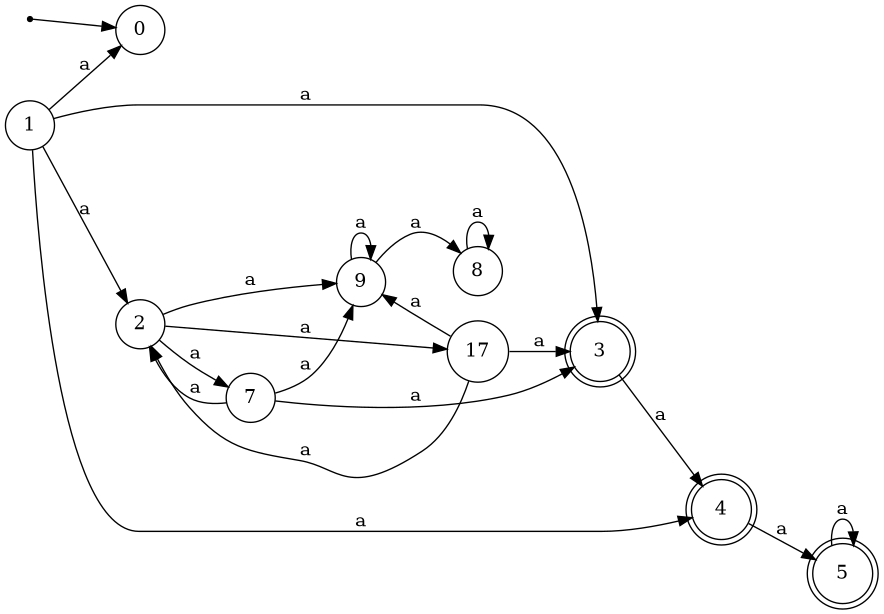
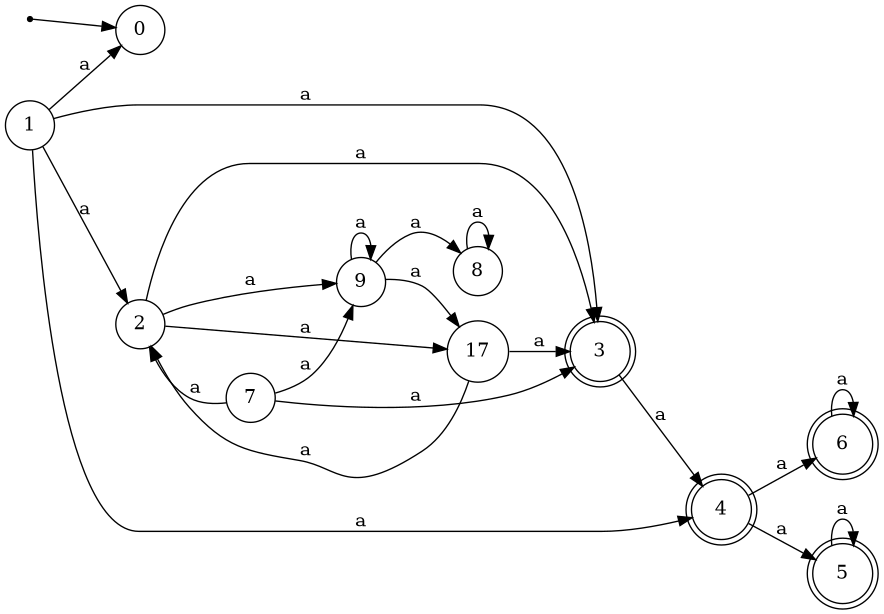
edge "17" -> "9": reversed
edge "2" -> "7": now "2" -> "3"
node "6": added
